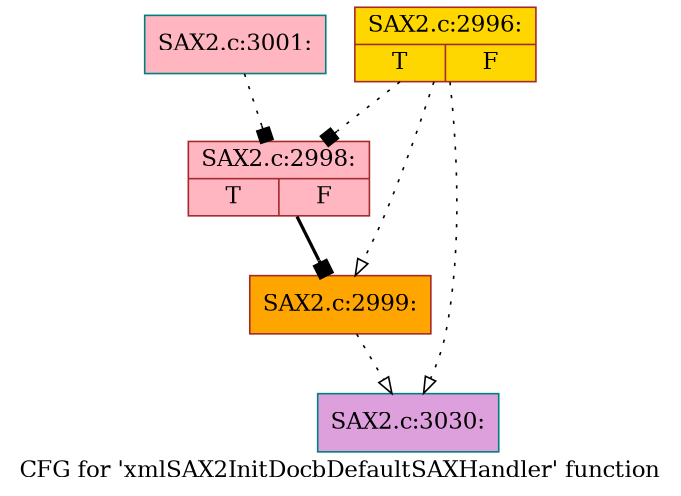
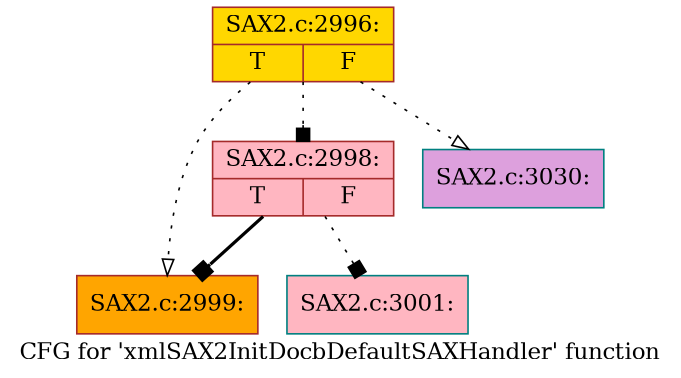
edge "SAX2.c:3001:" -> "SAX2.c:2998:": reversed
edge "SAX2.c:2999:" -> "SAX2.c:3030:": removed
